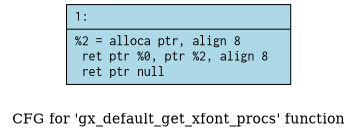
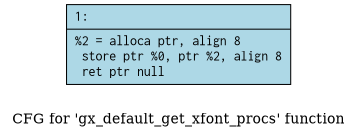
node "1:": text "ret ptr %0, ptr %2, align 8" -> "store ptr %0, ptr %2, align 8"
